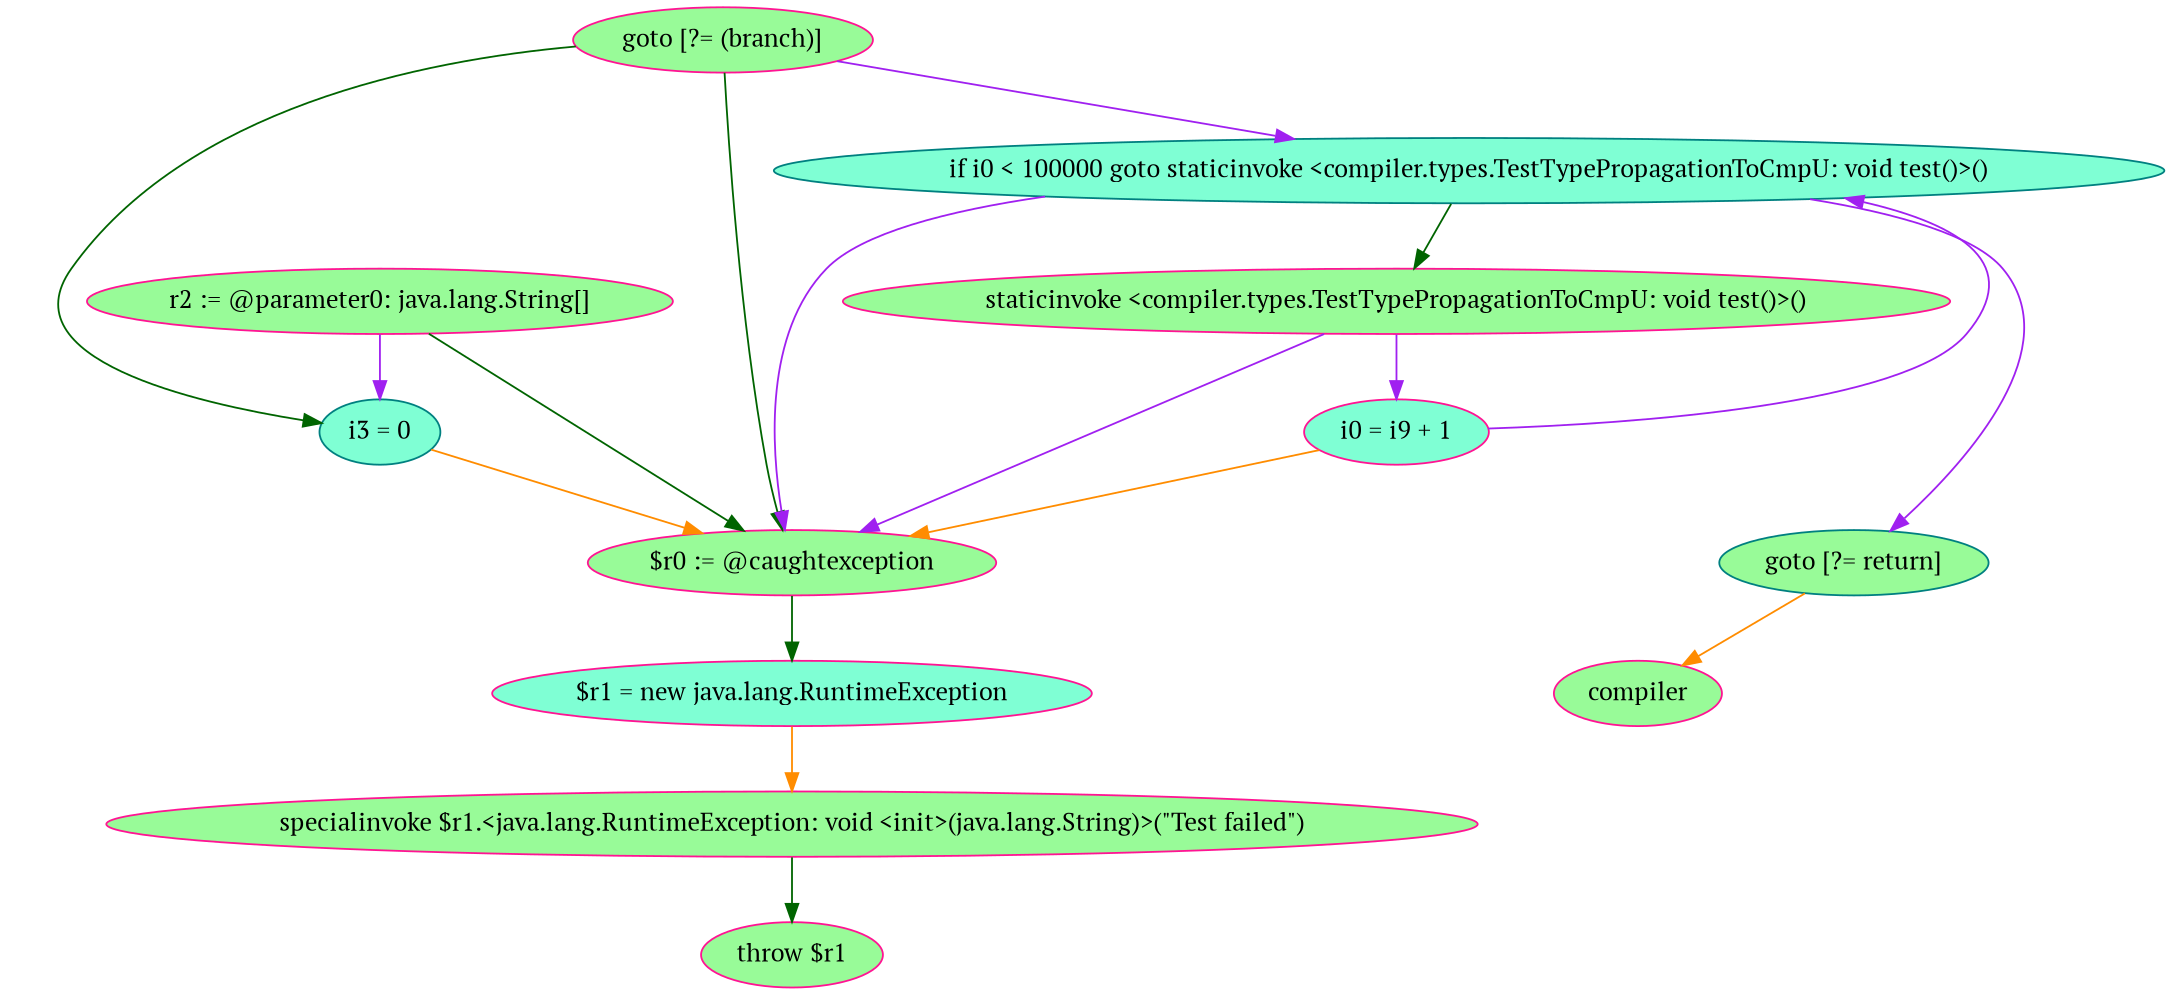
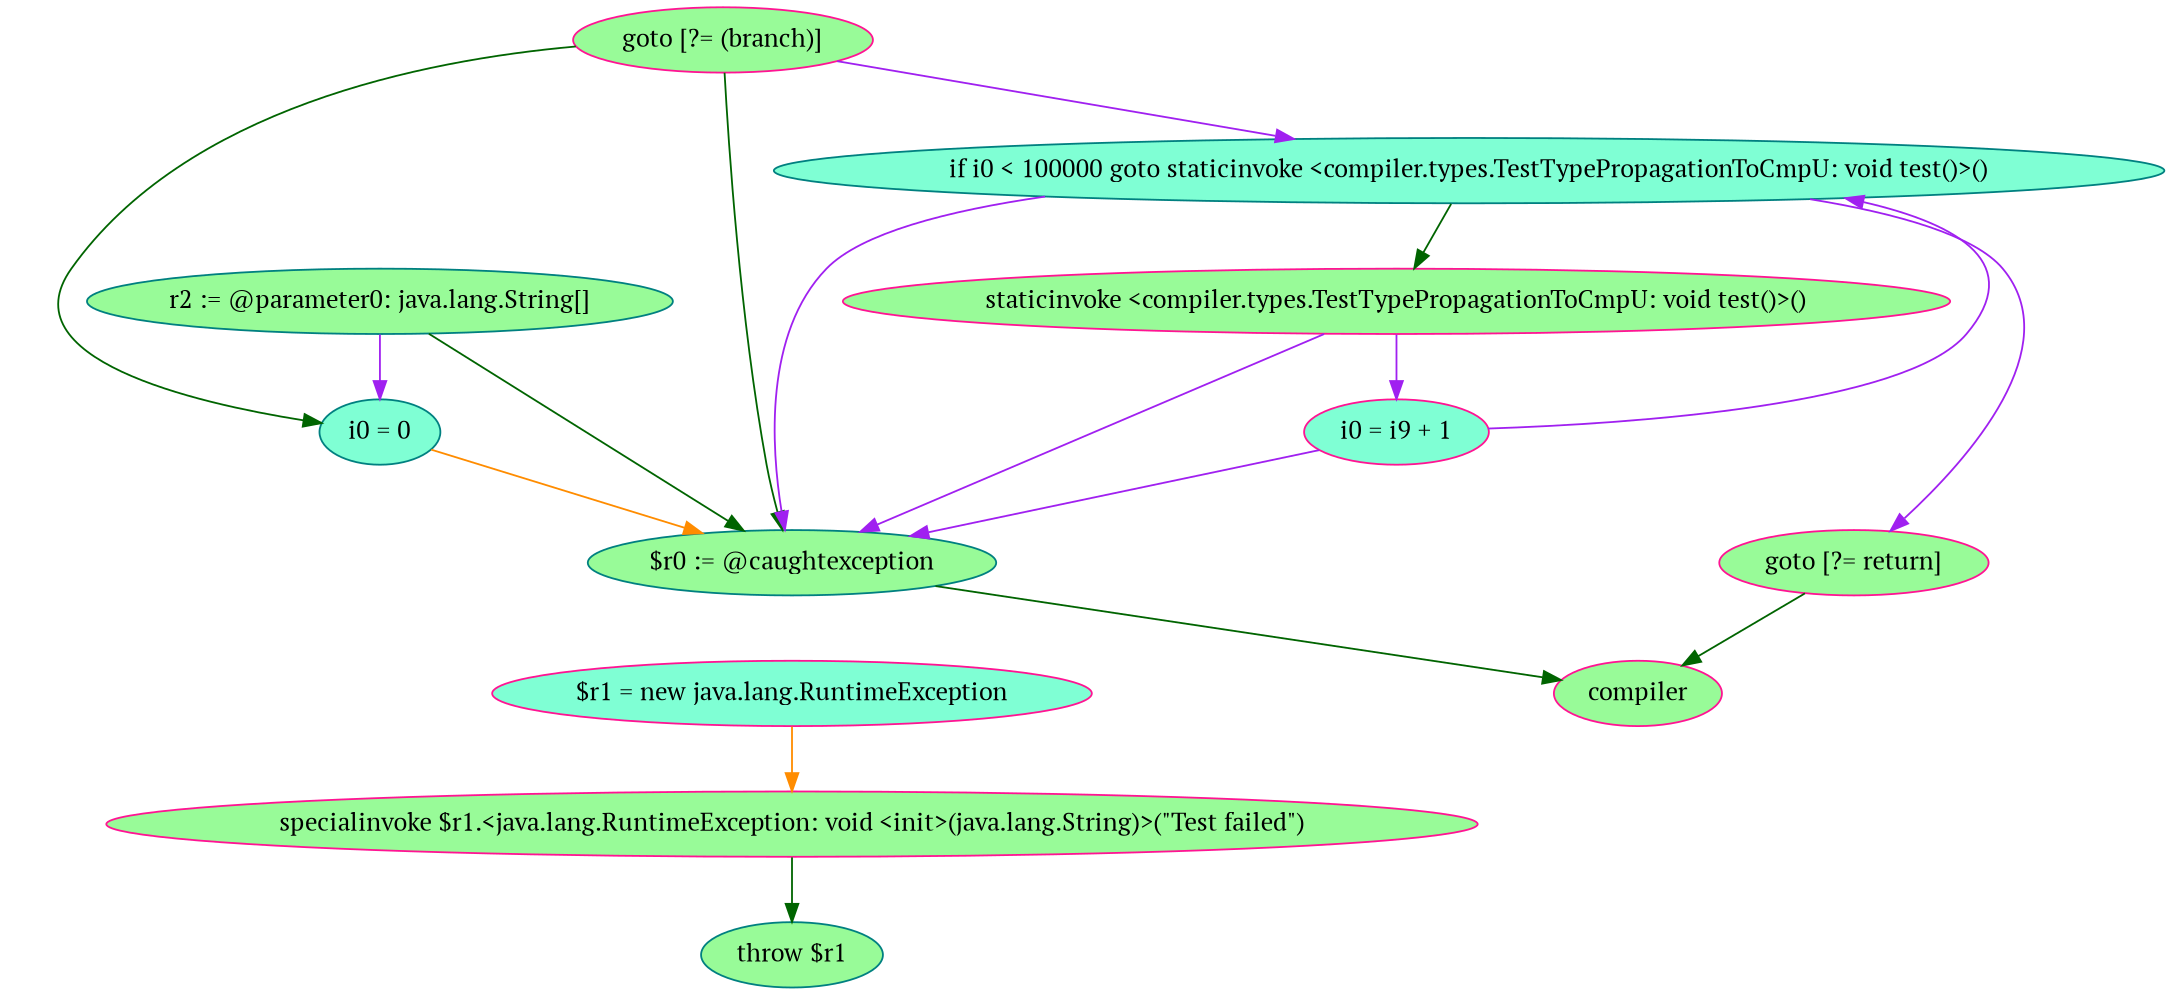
node "r2 := @parameter0: java.lang.String[]": color deeppink -> teal
node "i3 = 0": label "i3 = 0" -> "i0 = 0"
edge "i0 = i9 + 1" -> "$r0 := @caughtexception": color darkorange -> purple
node "$r0 := @caughtexception": color deeppink -> teal
node "goto [?= return]": color teal -> deeppink
edge "$r0 := @caughtexception" -> "$r1 = new java.lang.RuntimeException": now "$r0 := @caughtexception" -> "compiler"
edge "goto [?= return]" -> "compiler": color darkorange -> darkgreen
node "throw $r1": color deeppink -> teal
